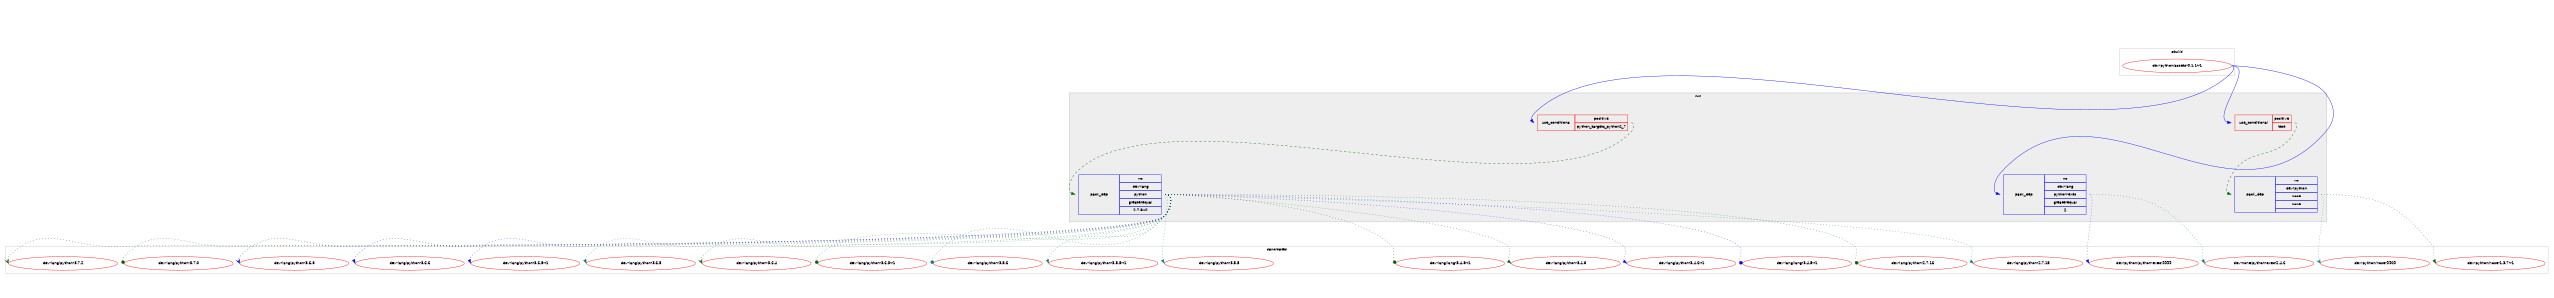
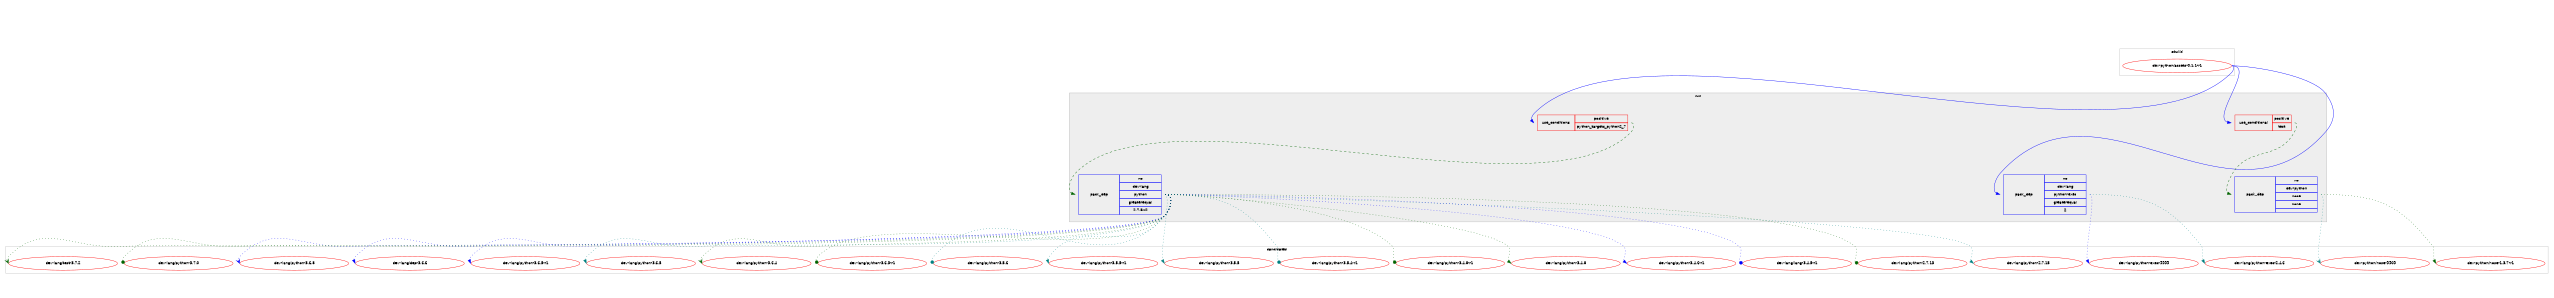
node "dev-lang/python-3.7.2": label "dev-lang/python-3.7.2" -> "dev-lang/test-3.7.2"
node "dev-lang/python-3.6.6": label "dev-lang/python-3.6.6" -> "dev-lang/dep-3.6.6"
node "dev-lang/python-3.5.4-r1": added
node "dev-lang/lang-3.4.8-r1": label "dev-lang/lang-3.4.8-r1" -> "dev-lang/python-3.4.8-r1"
node "dev-lang/python-2.7.16": label "dev-lang/python-2.7.16" -> "dev-lang/python-2.7.13"
node "dev-python/python-exec-9999": label "dev-python/python-exec-9999" -> "dev-lang/python-exec-9999"
node "dev-none/python-exec-2.4.6": label "dev-none/python-exec-2.4.6" -> "dev-lang/python-exec-2.4.6"
